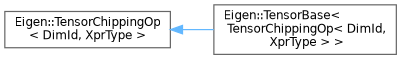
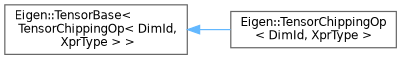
edge "Eigen::TensorBase< TensorChippingOp< DimId, XprType > >" -> "Eigen::TensorChippingOp < DimId, XprType >": reversed
